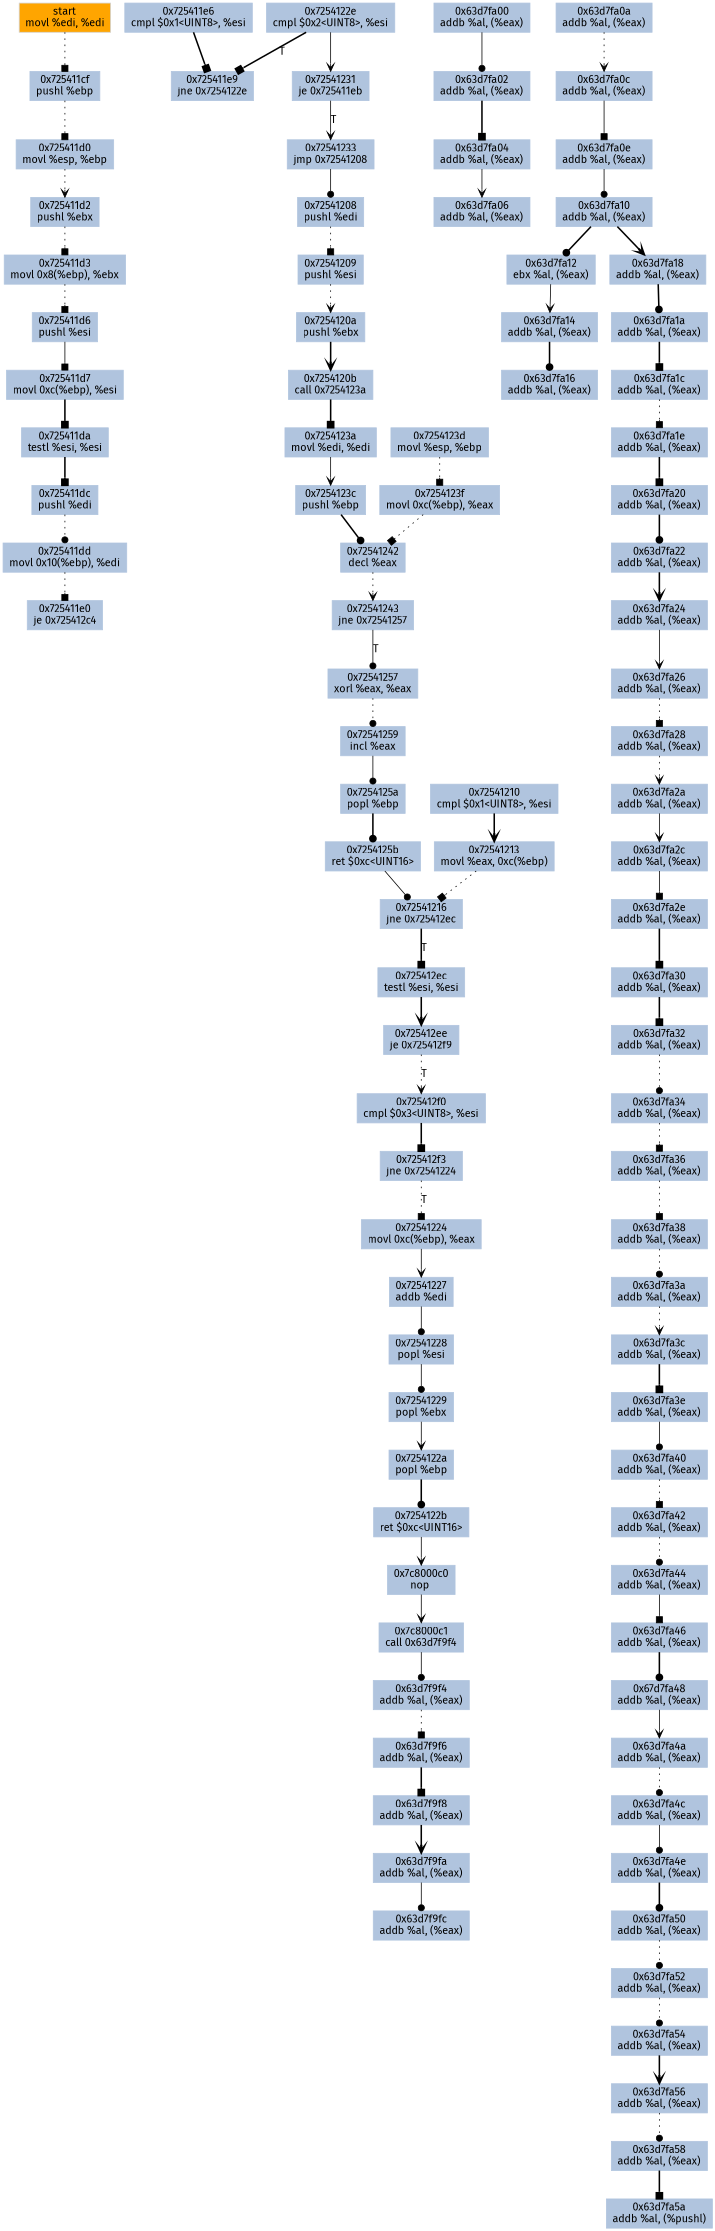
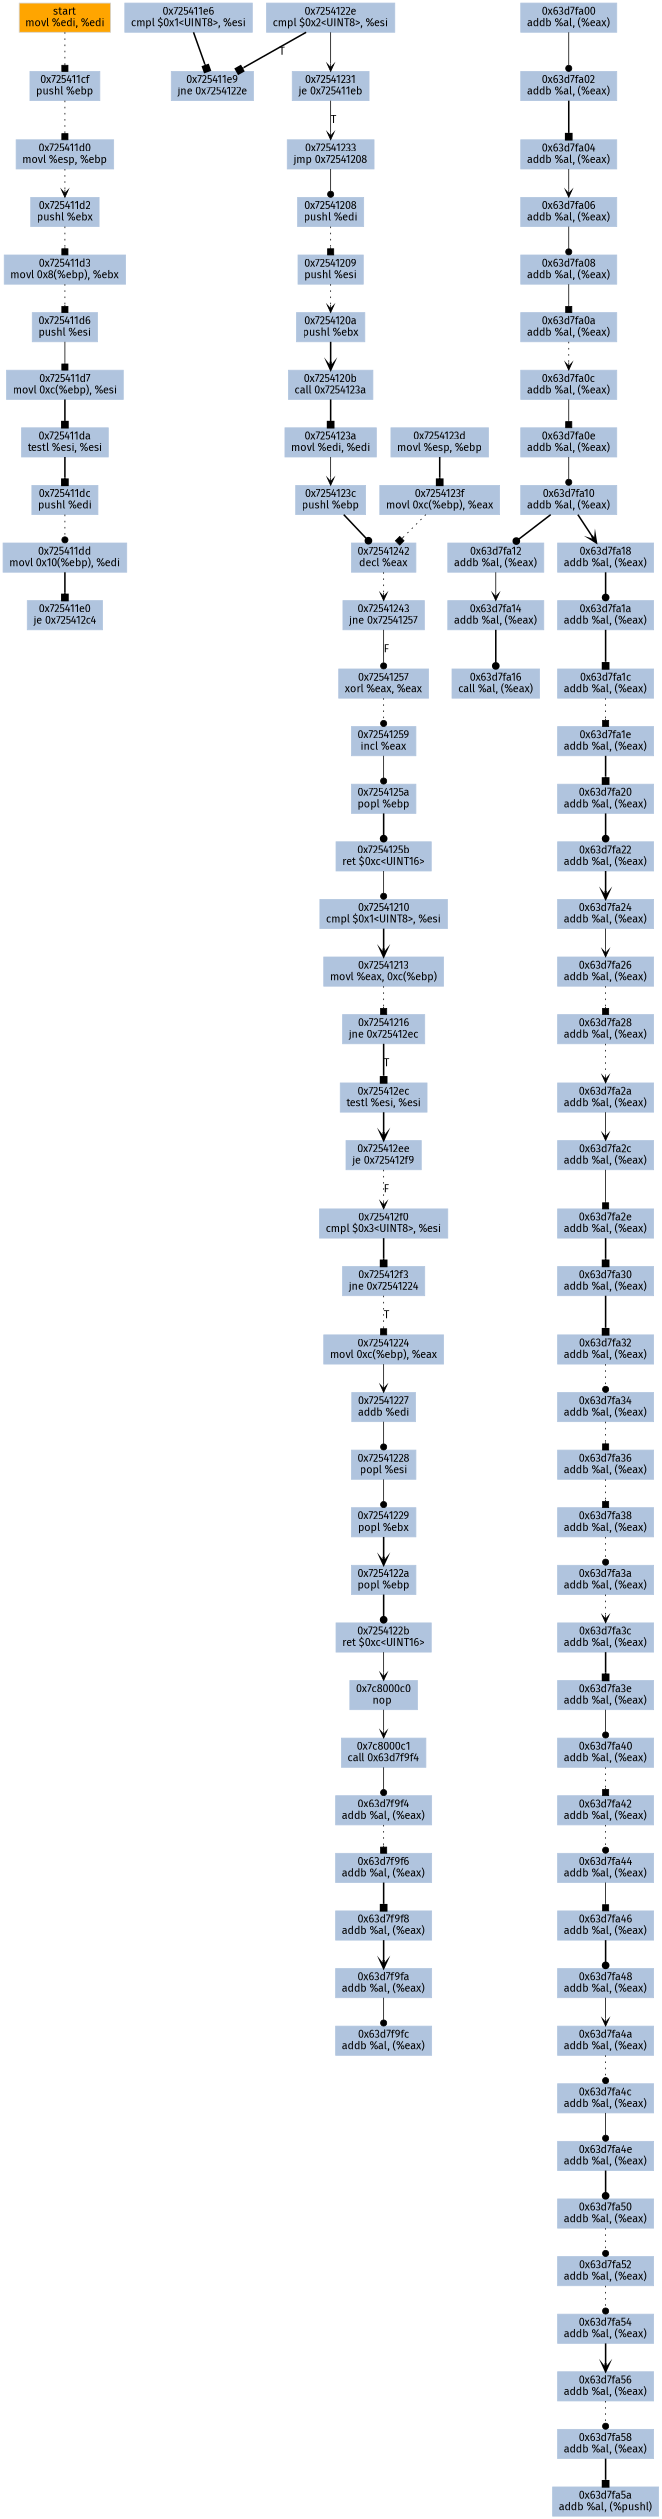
node "0x63d7fa12 ebx %al, (%eax)": label "0x63d7fa12 ebx %al, (%eax)" -> "0x63d7fa12 addb %al, (%eax)"
node "0x63d7fa08 addb %al, (%eax)": added
node "0x63d7fa16 addb %al, (%eax)": label "0x63d7fa16 addb %al, (%eax)" -> "0x63d7fa16 call %al, (%eax)"
edge "0x7254123d movl %esp, %ebp" -> "0x7254123f movl 0xc(%ebp), %eax": style dotted -> bold
edge "0x725411dd movl 0x10(%ebp), %edi" -> "0x725411e0 je 0x725412c4": style dotted -> bold
edge "0x72541243 jne 0x72541257" -> "0x72541257 xorl %eax, %eax": label "T" -> "F"
edge "0x7254125b ret $0xc<UINT16>" -> "0x72541216 jne 0x725412ec": now "0x7254125b ret $0xc<UINT16>" -> "0x72541210 cmpl $0x1<UINT8>, %esi"
edge "0x725412ee je 0x725412f9" -> "0x725412f0 cmpl $0x3<UINT8>, %esi": label "T" -> "F"
edge "0x72541229 popl %ebx" -> "0x7254122a popl %ebp": style solid -> bold
node "0x67d7fa48 addb %al, (%eax)": label "0x67d7fa48 addb %al, (%eax)" -> "0x63d7fa48 addb %al, (%eax)"
